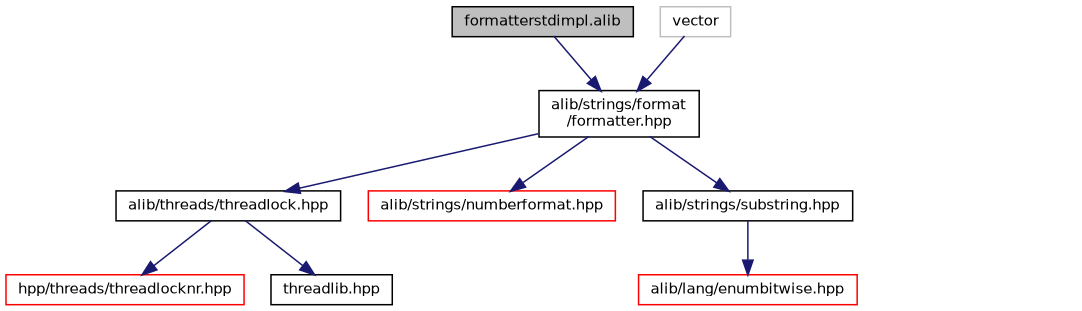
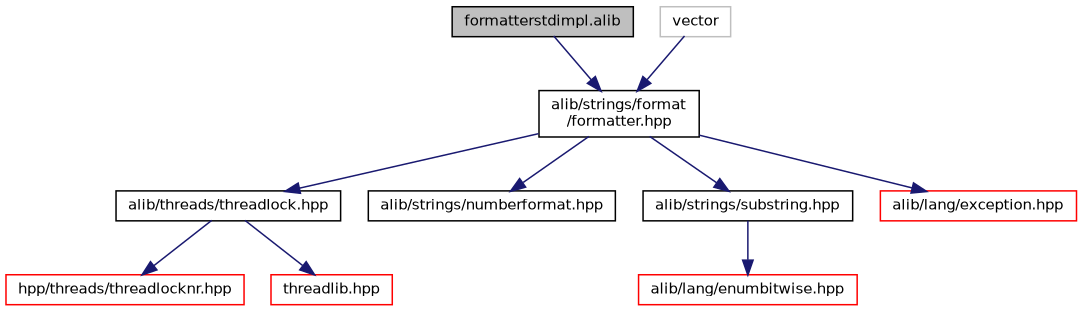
node "alib/strings/numberformat.hpp": color red -> black
node "alib/lang/exception.hpp": added
node "threadlib.hpp": color black -> red
